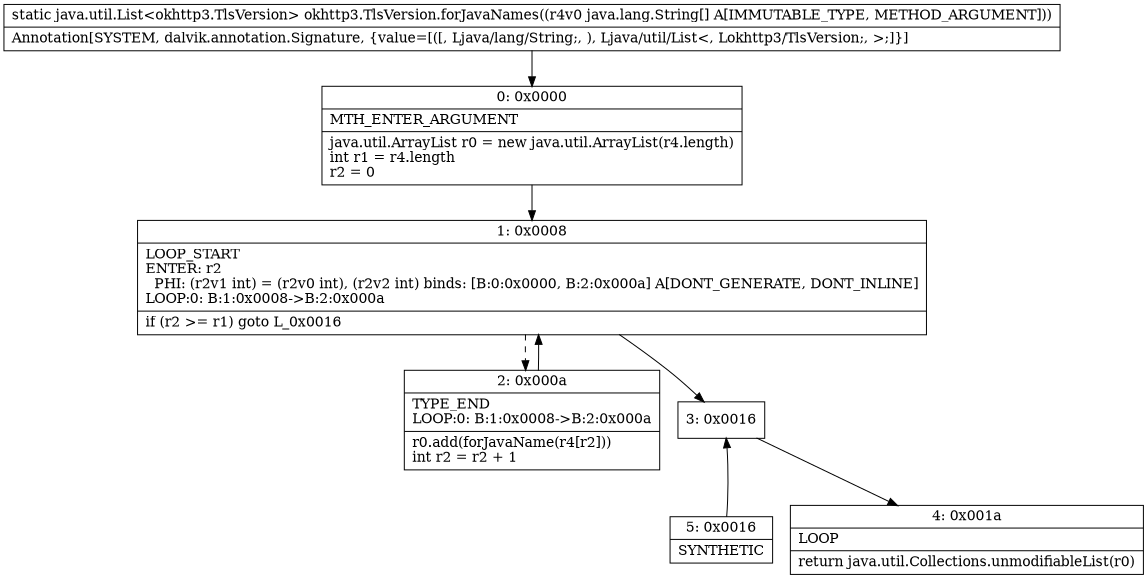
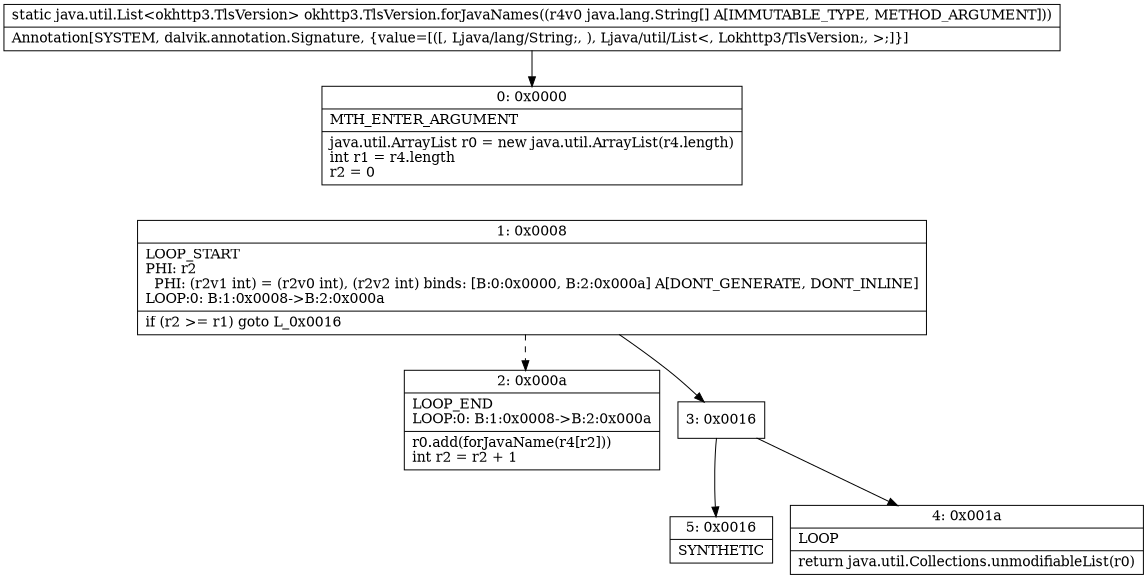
edge "0: 0x0000" -> "1: 0x0008": removed
node "1: 0x0008": text "ENTER: r2" -> "PHI: r2"
edge "2: 0x000a" -> "1: 0x0008": removed
node "2: 0x000a": text "TYPE_END" -> "LOOP_END"
edge "5: 0x0016" -> "3: 0x0016": reversed
